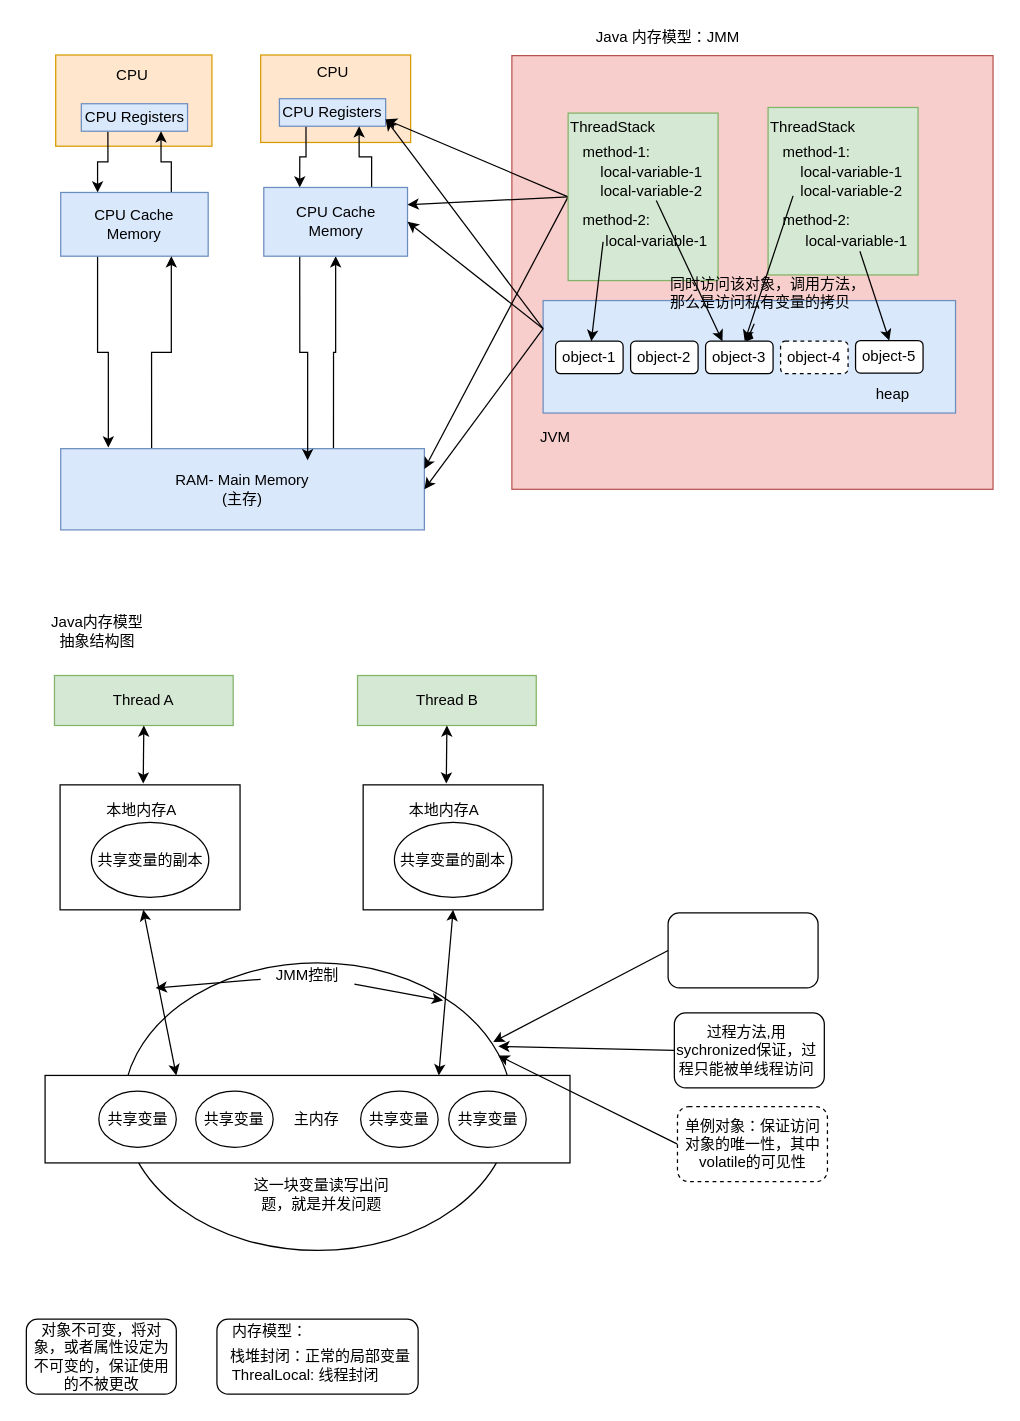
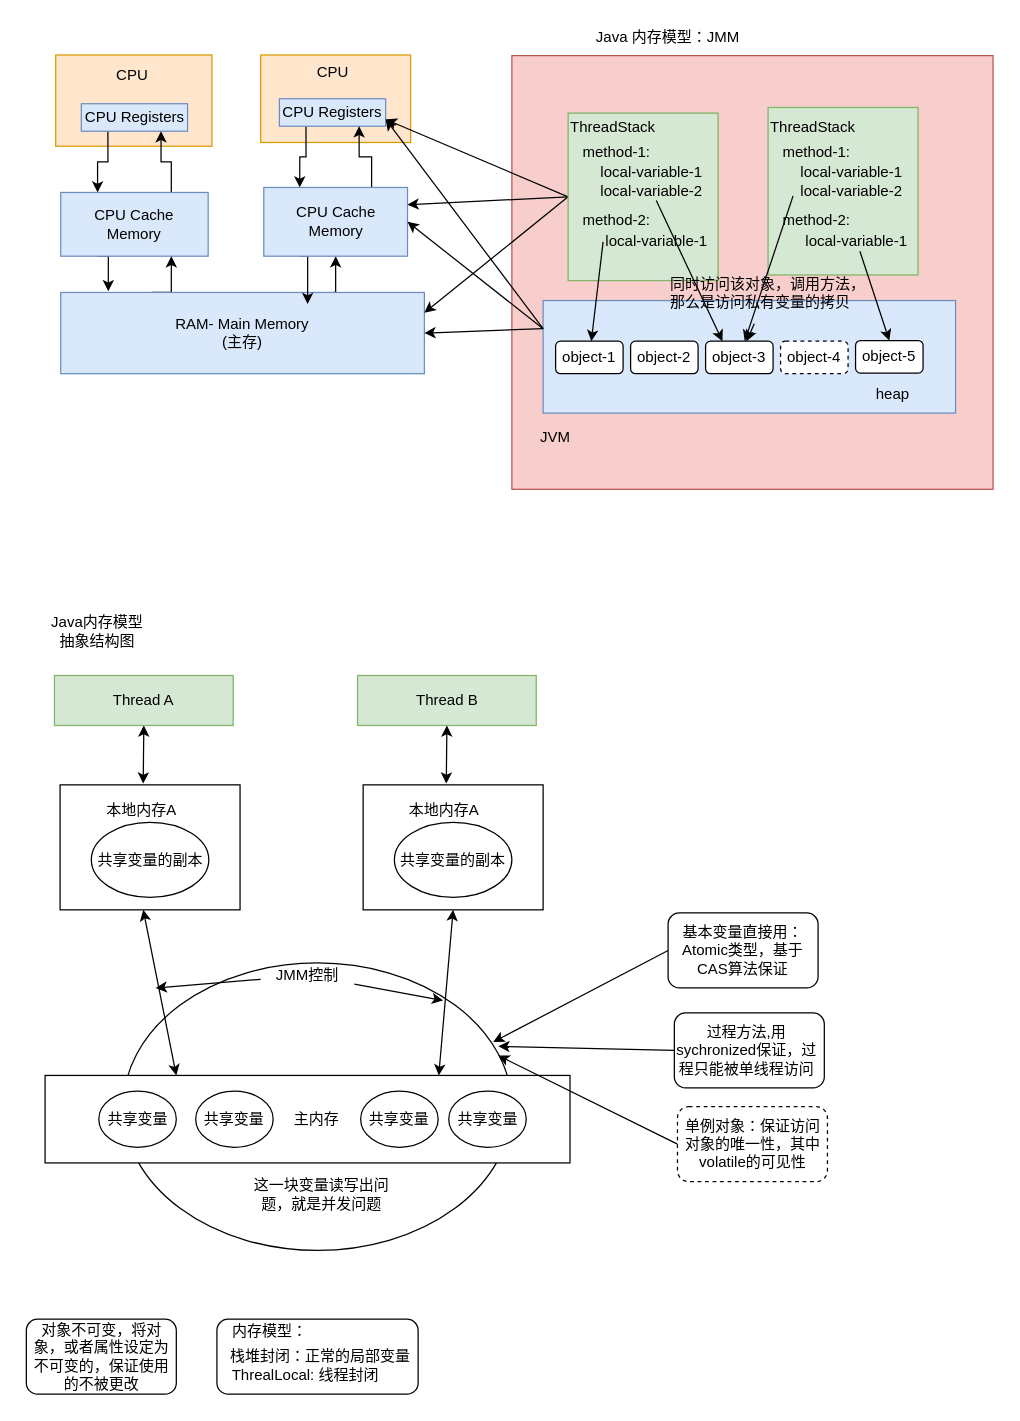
edge "同时访问该对象，调用方法，那么是访问私有变量的拷贝" -> "object-3": arrowhead diamond -> classic
node "RAM- Main Memory (主存)": moved (243, 489) -> (243, 333)
node "基本变量直接用：Atomic类型，基于CAS算法保证": added
